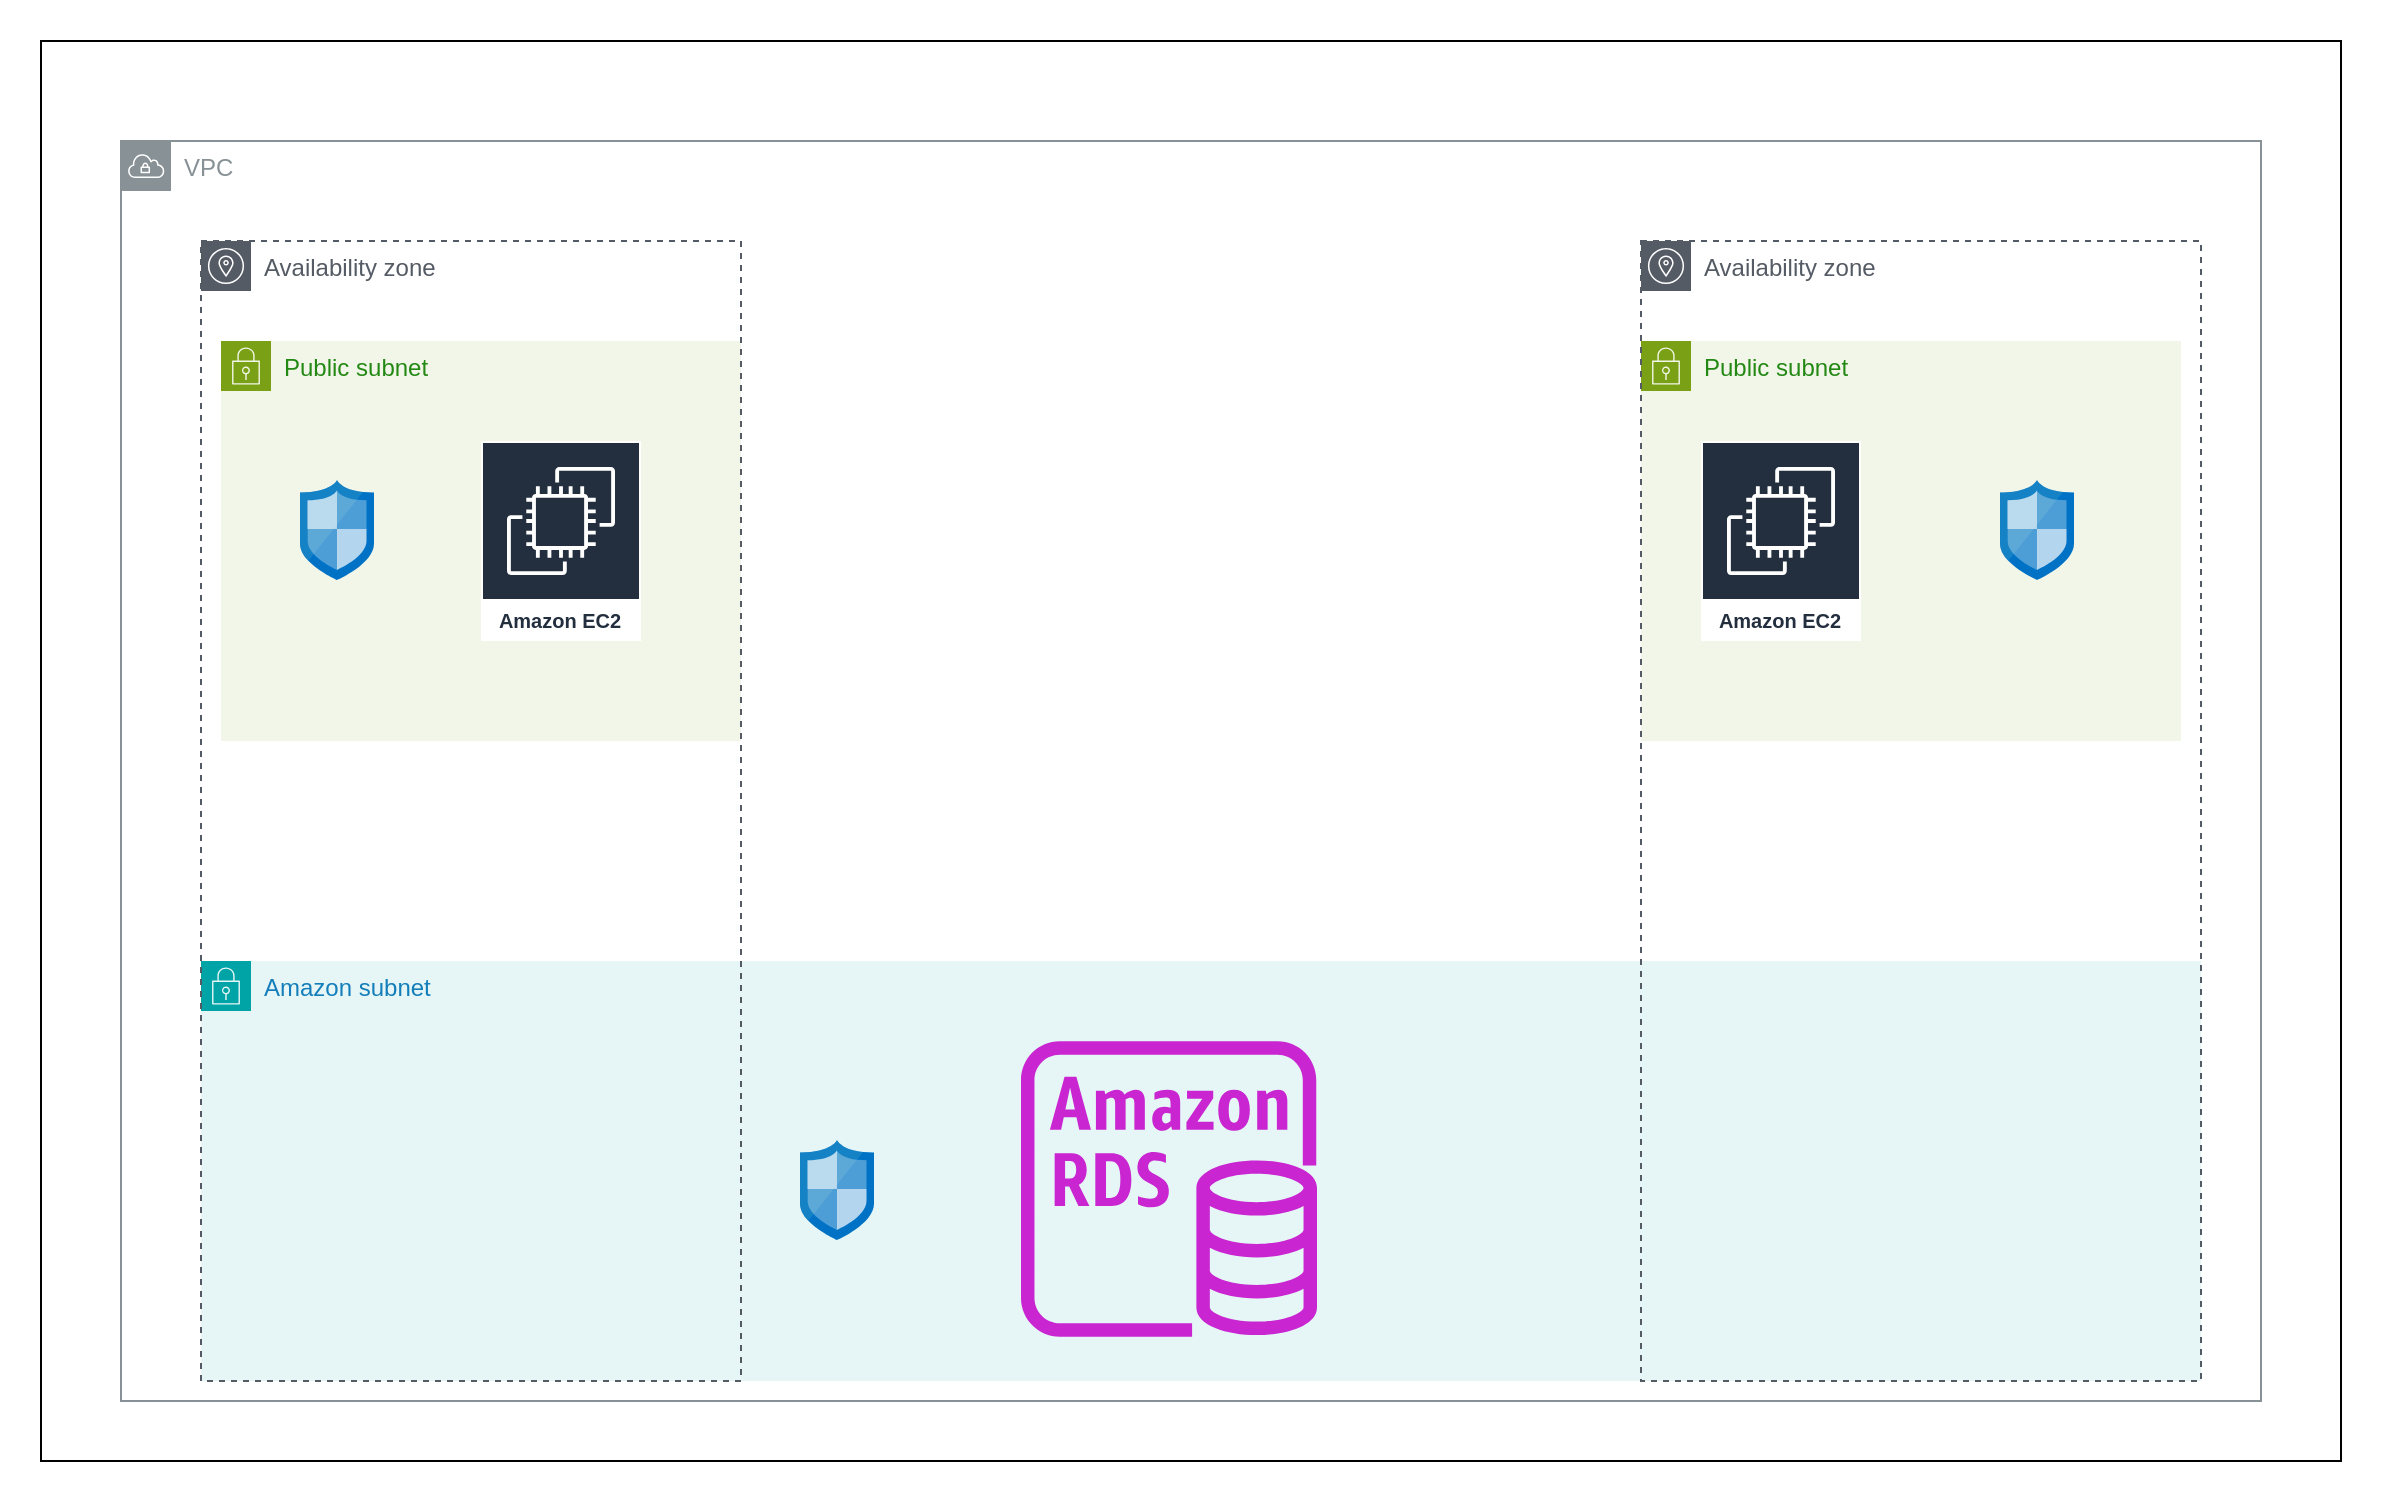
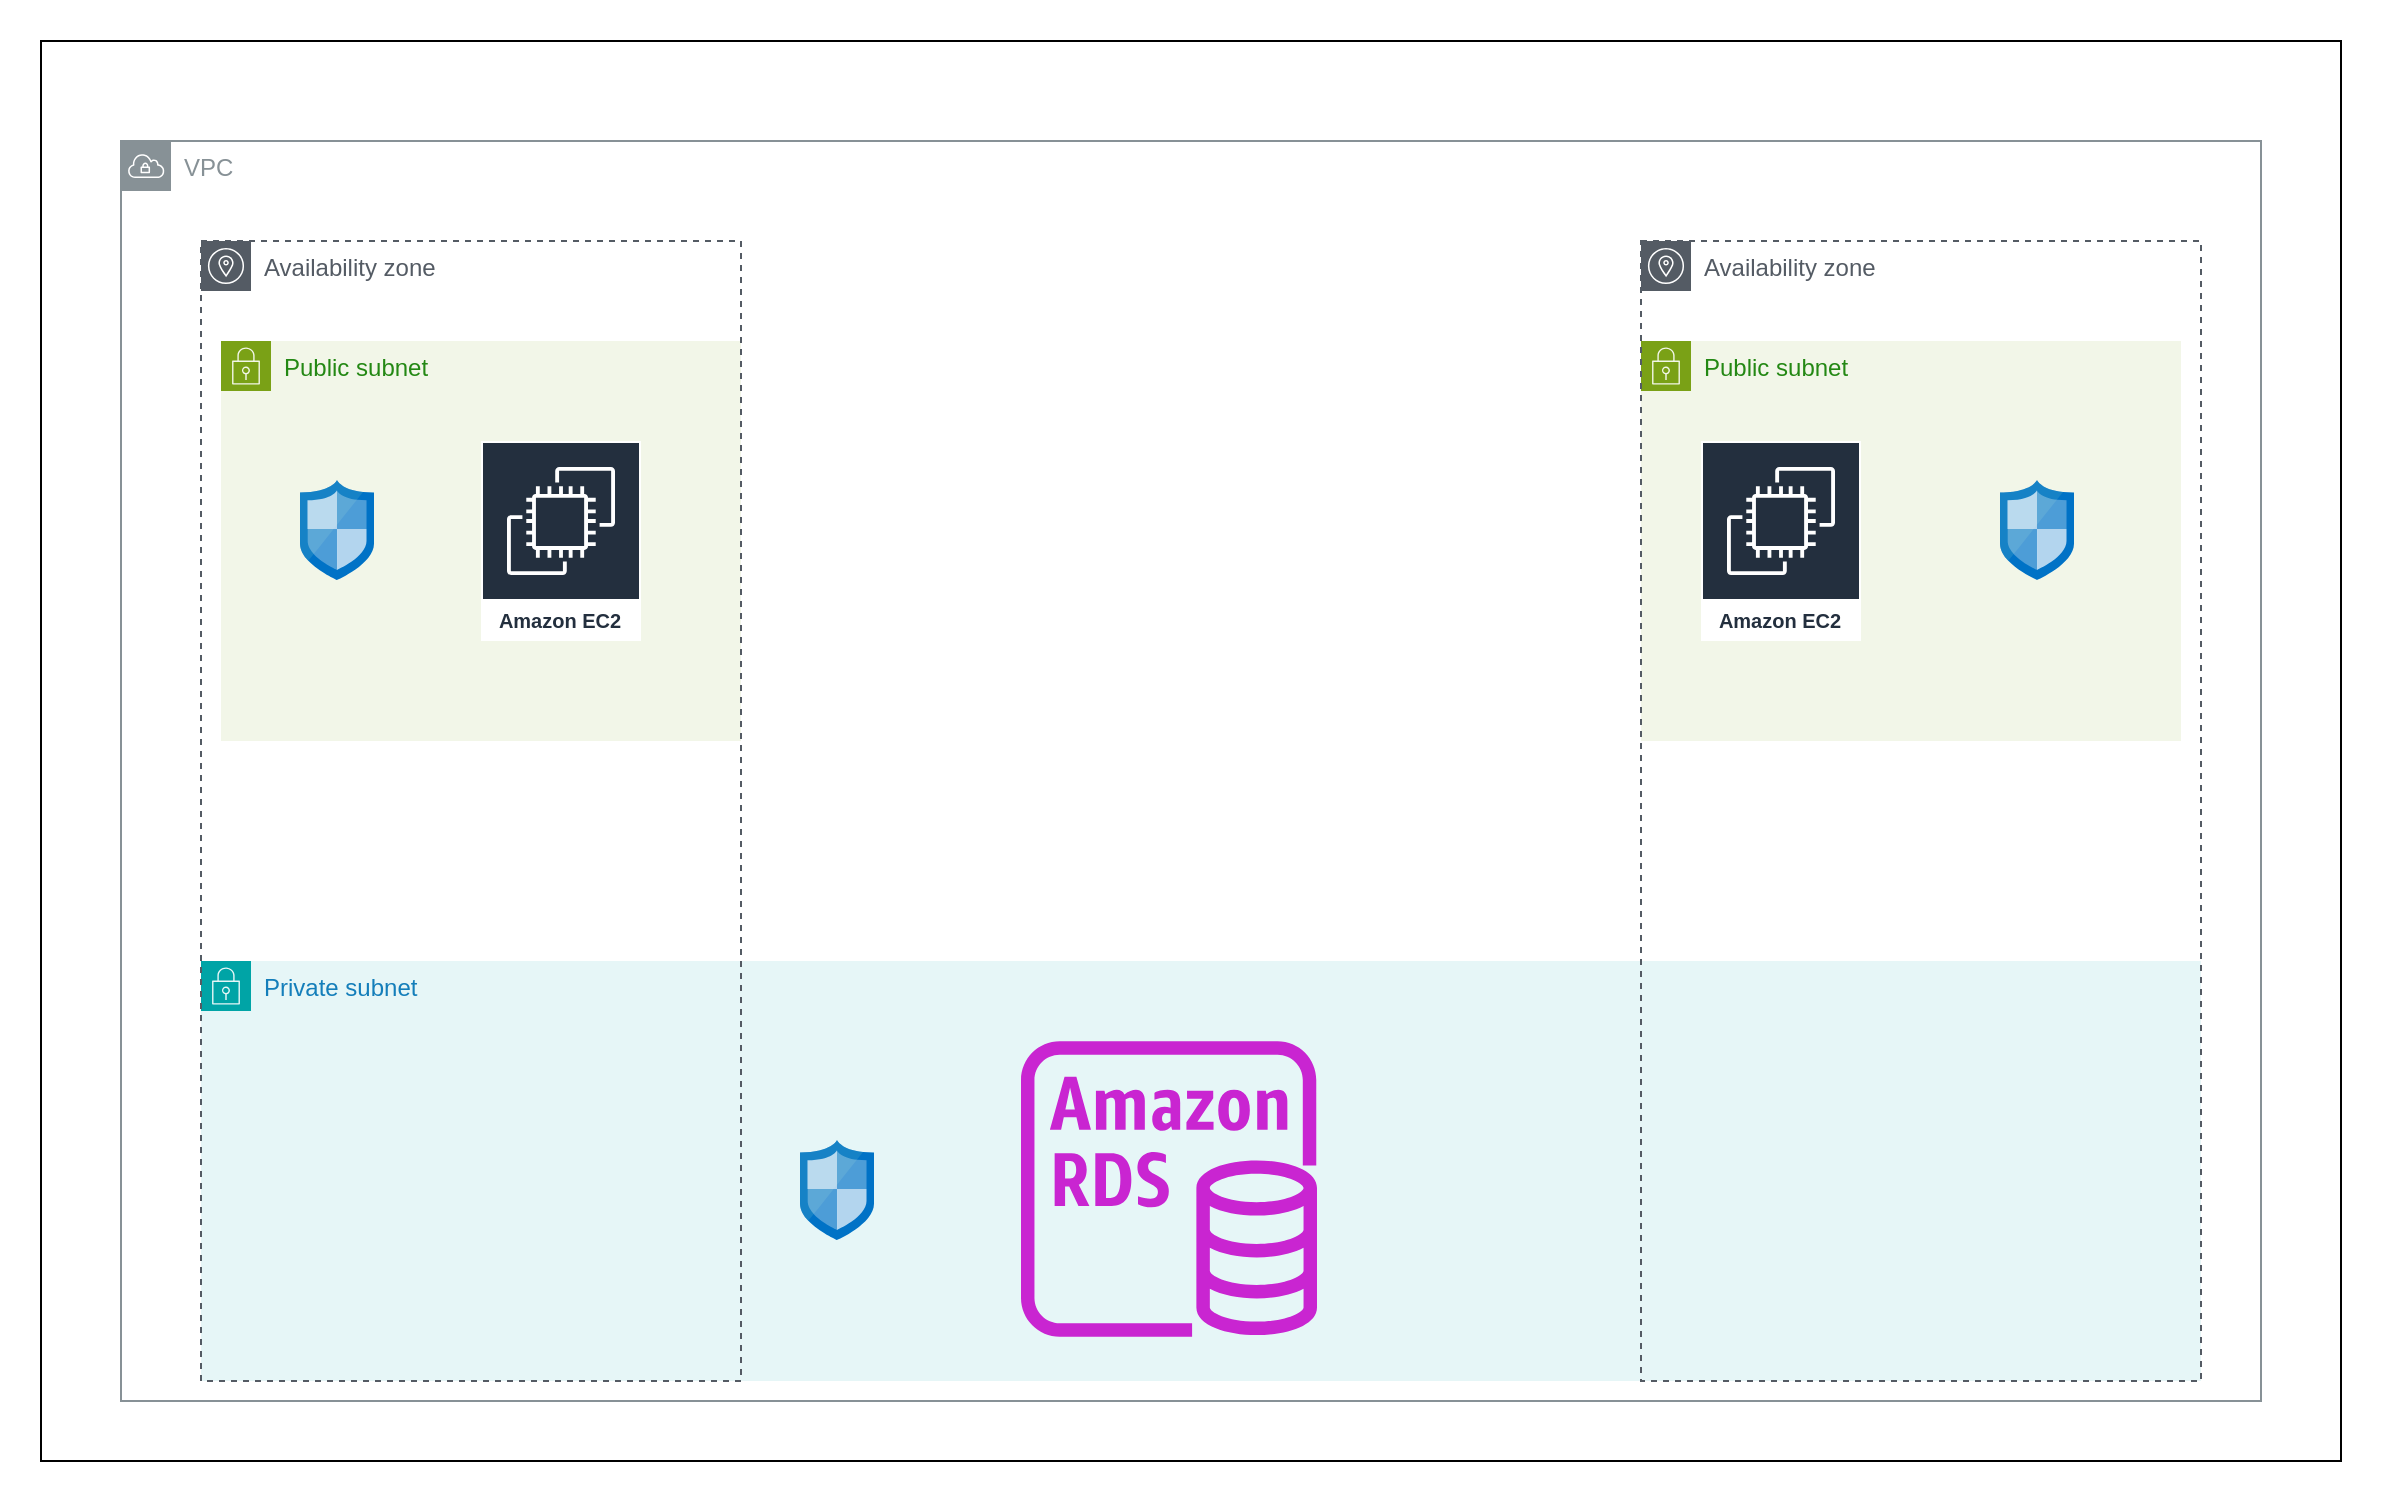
node "Amazon subnet": label "Amazon subnet" -> "Private subnet"
